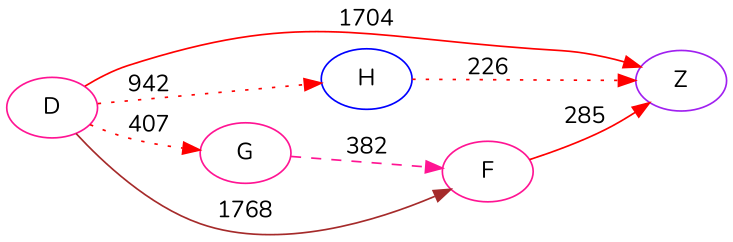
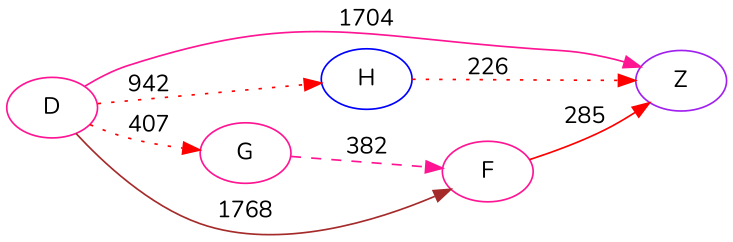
edge "D" -> "Z": color red -> deeppink
